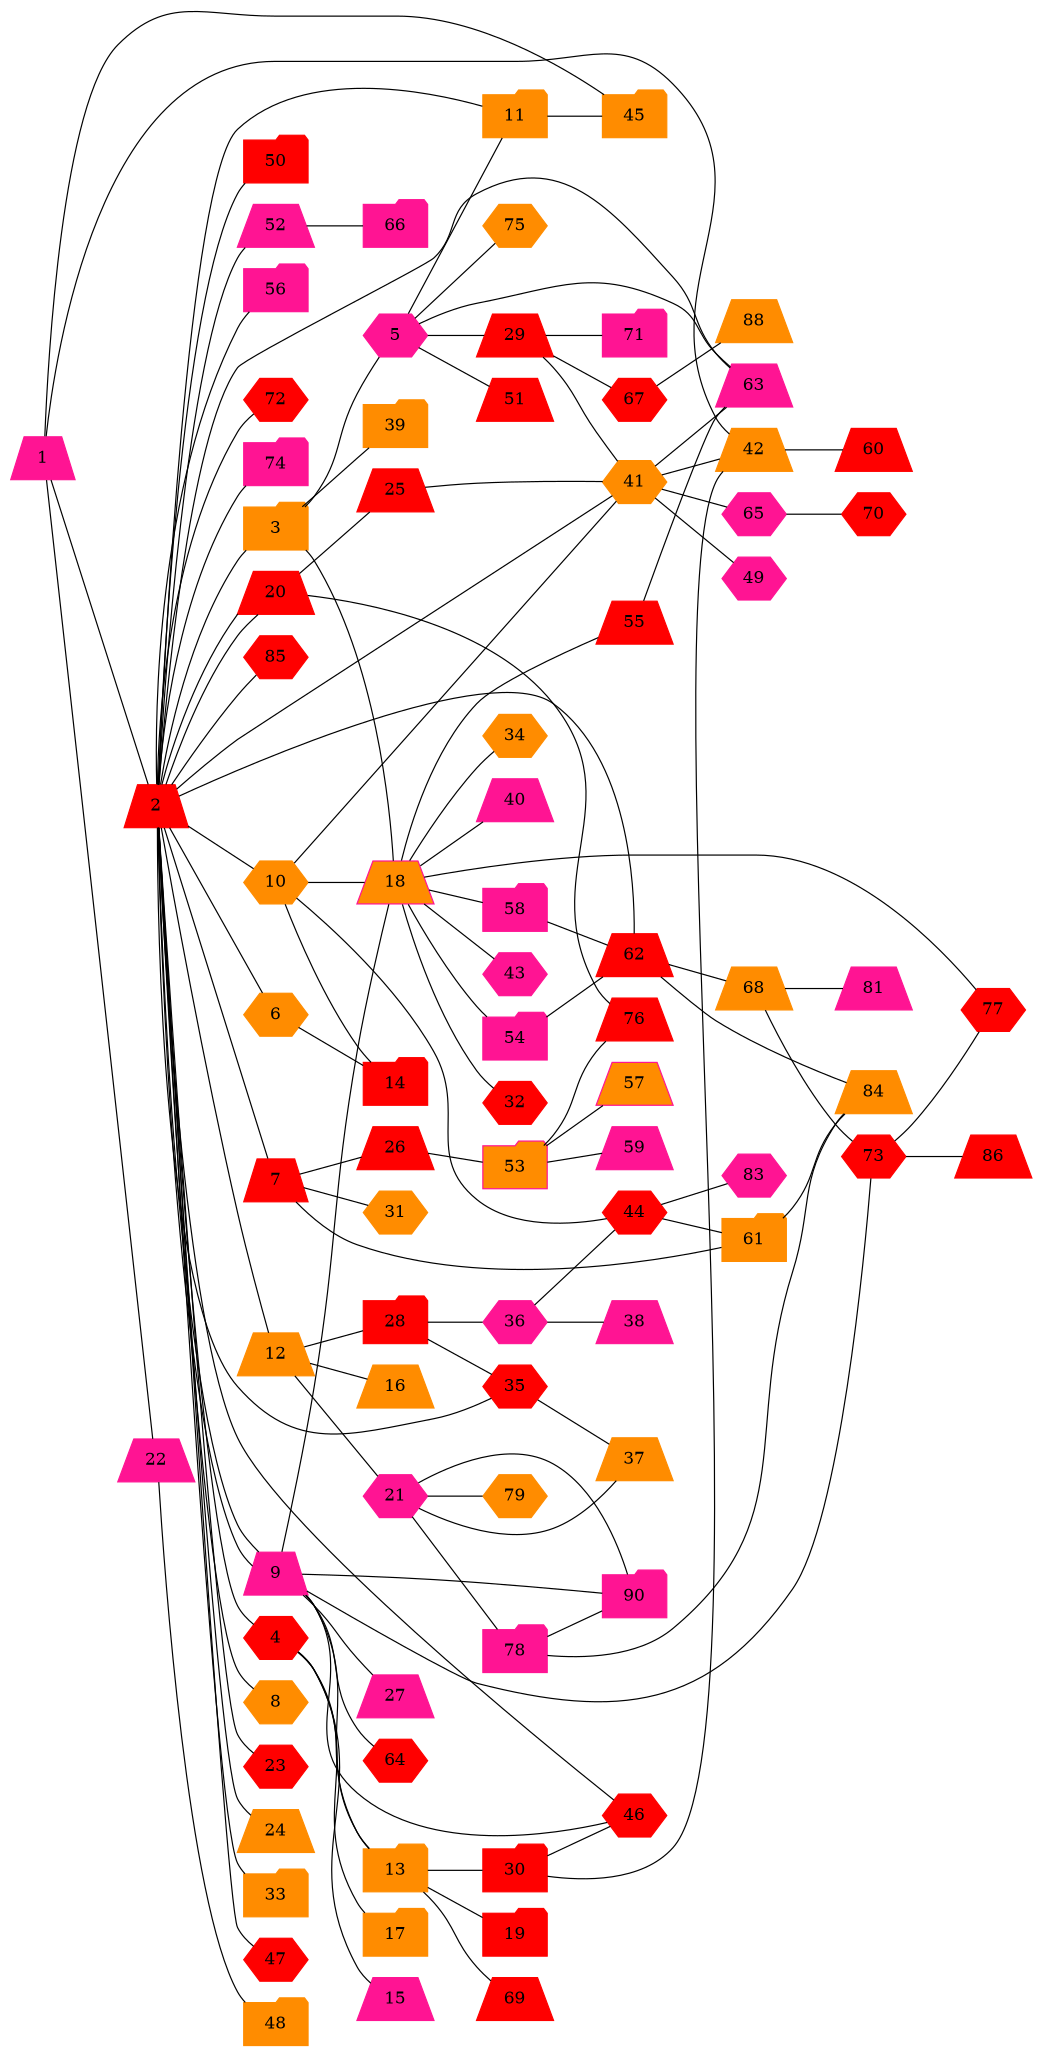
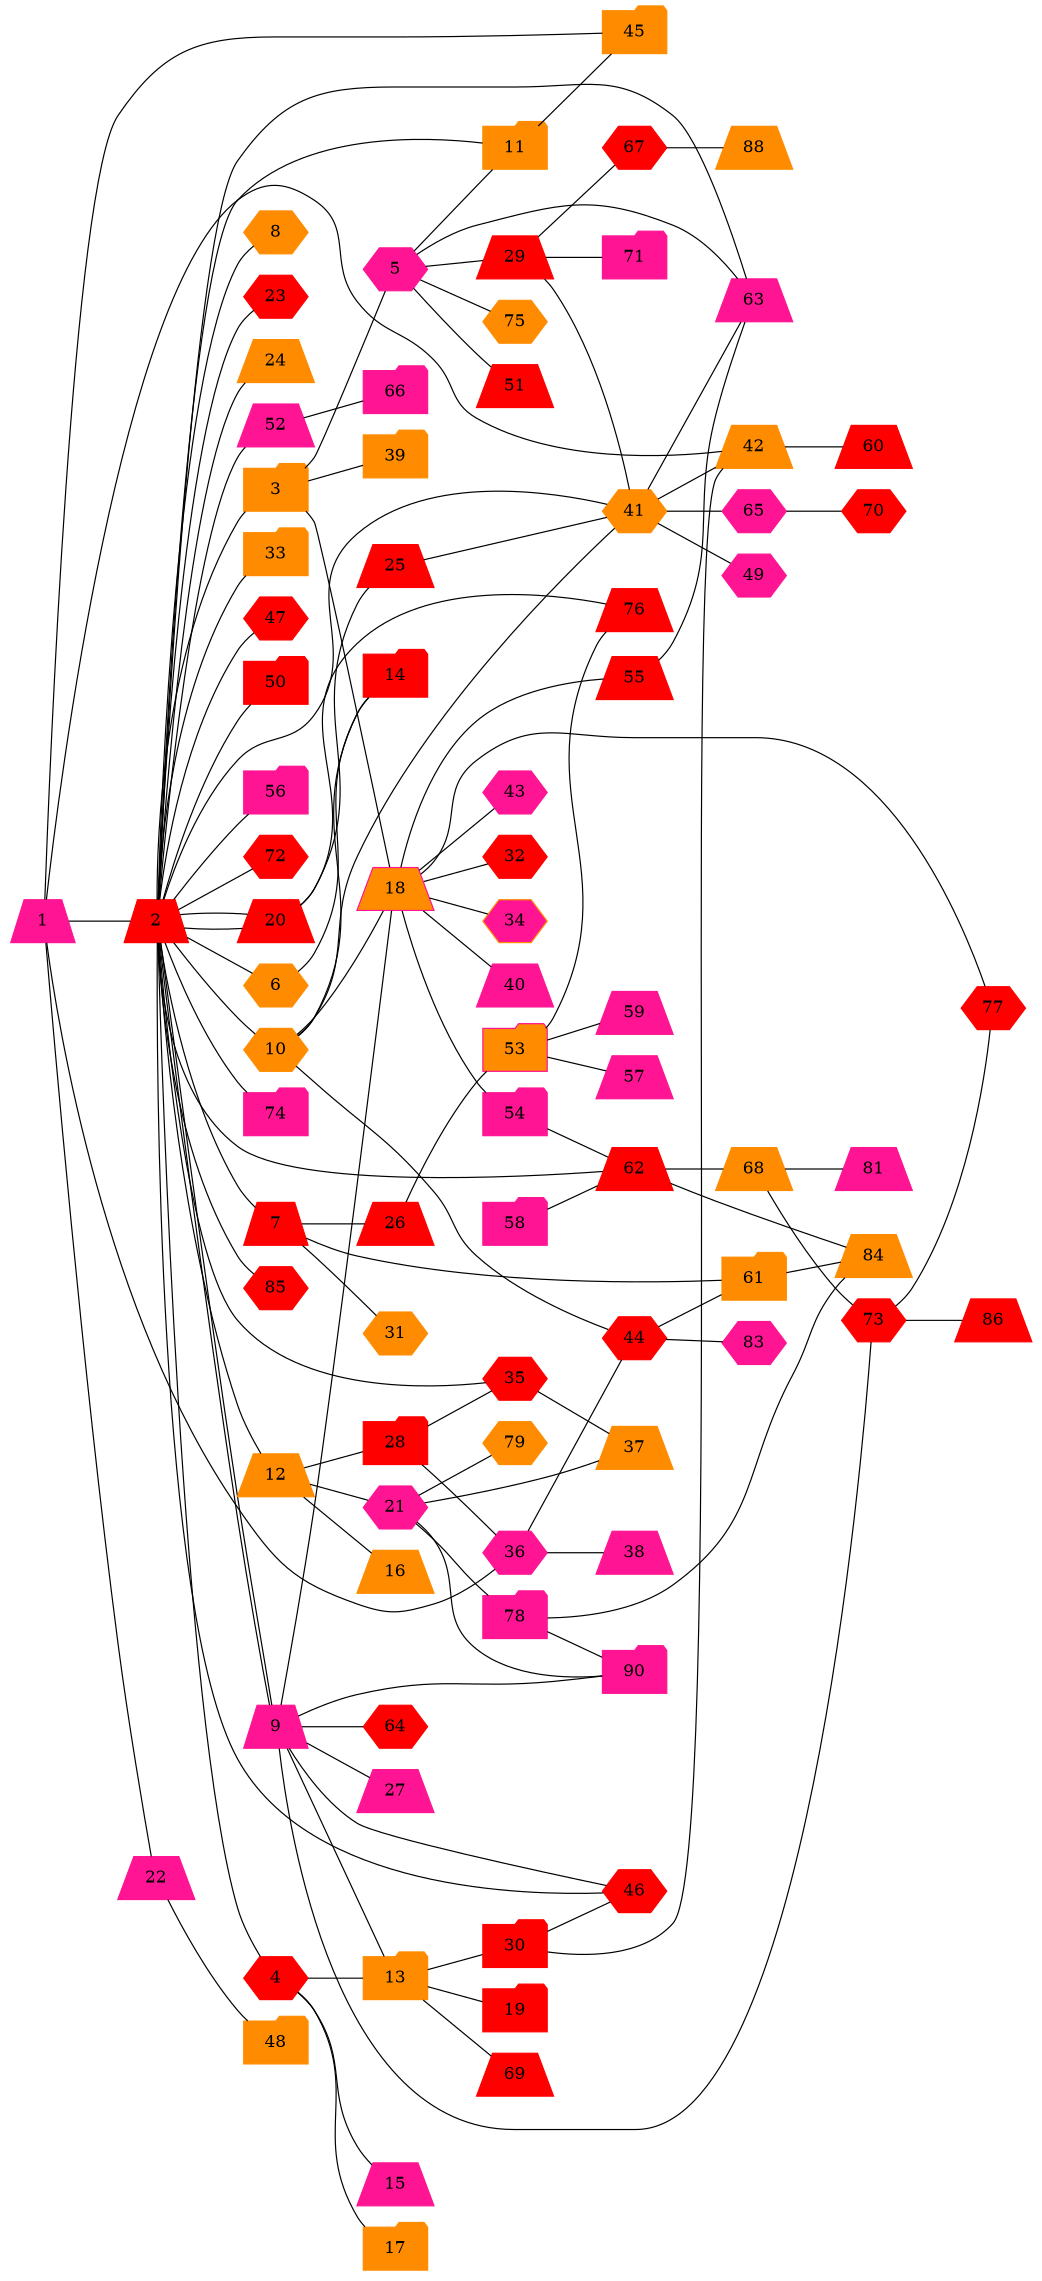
node "34": fillcolor darkorange -> deeppink
edge "18" -- "58": removed
node "57": fillcolor darkorange -> deeppink
edge "1" -- "36": added
